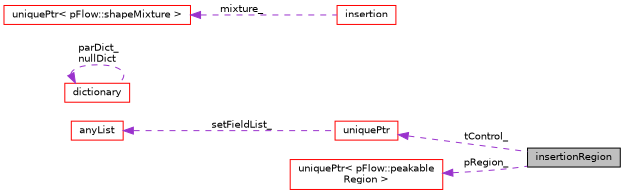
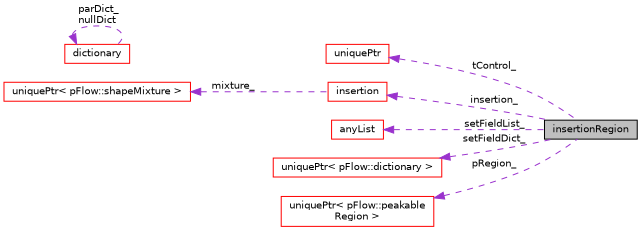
edge "insertionRegion" -> "insertion": added, label "insertion_"
edge "uniquePtr" -> "anyList": now "insertionRegion" -> "anyList"
node "uniquePtr< pFlow::dictionary >": added
